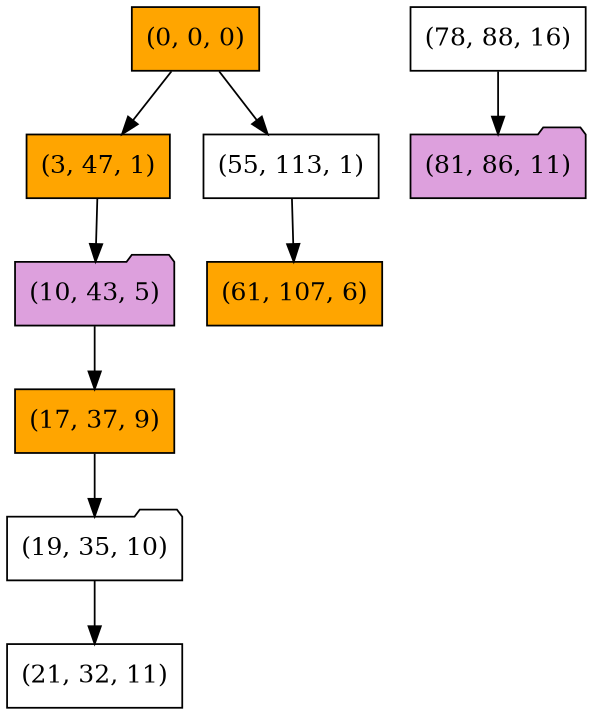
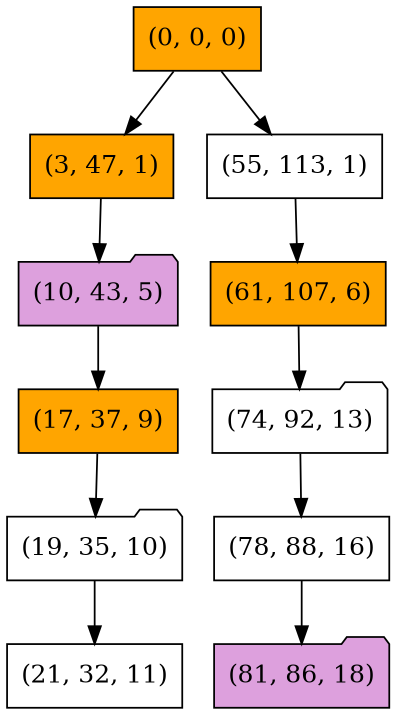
node "(81, 86, 11)": label "(81, 86, 11)" -> "(81, 86, 18)"
node "(74, 92, 13)": added
